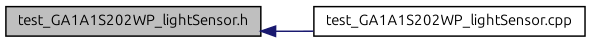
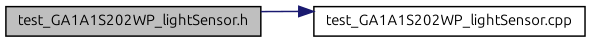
edge "test_GA1A1S202WP_lightSensor.cpp" -> "test_GA1A1S202WP_lightSensor.h": reversed
